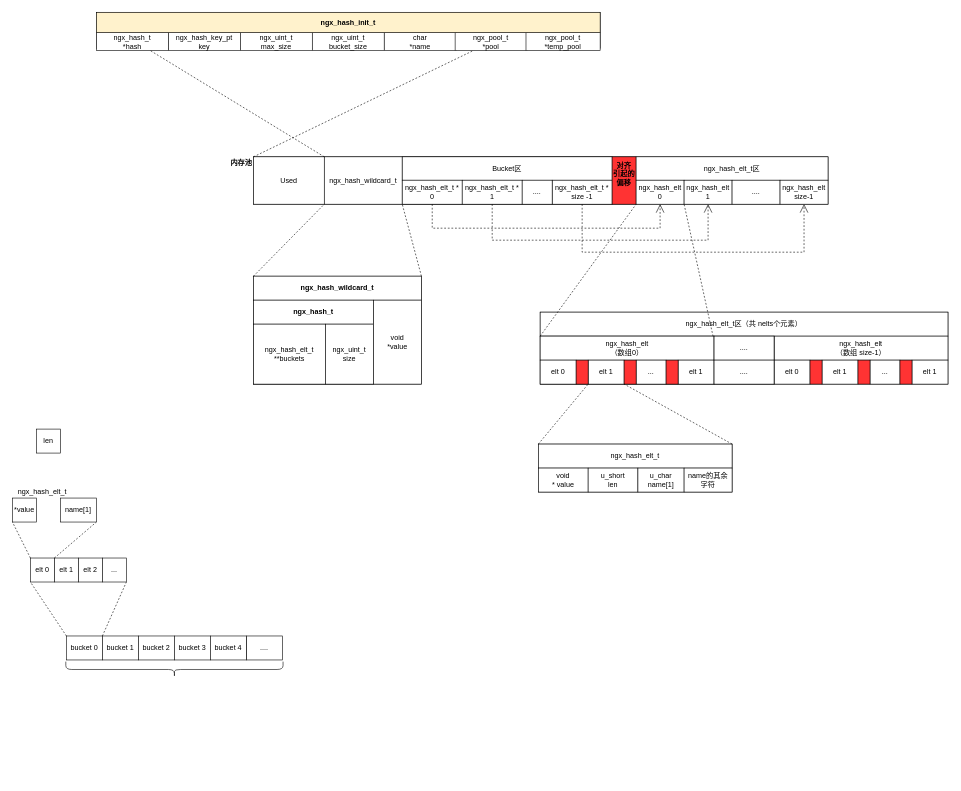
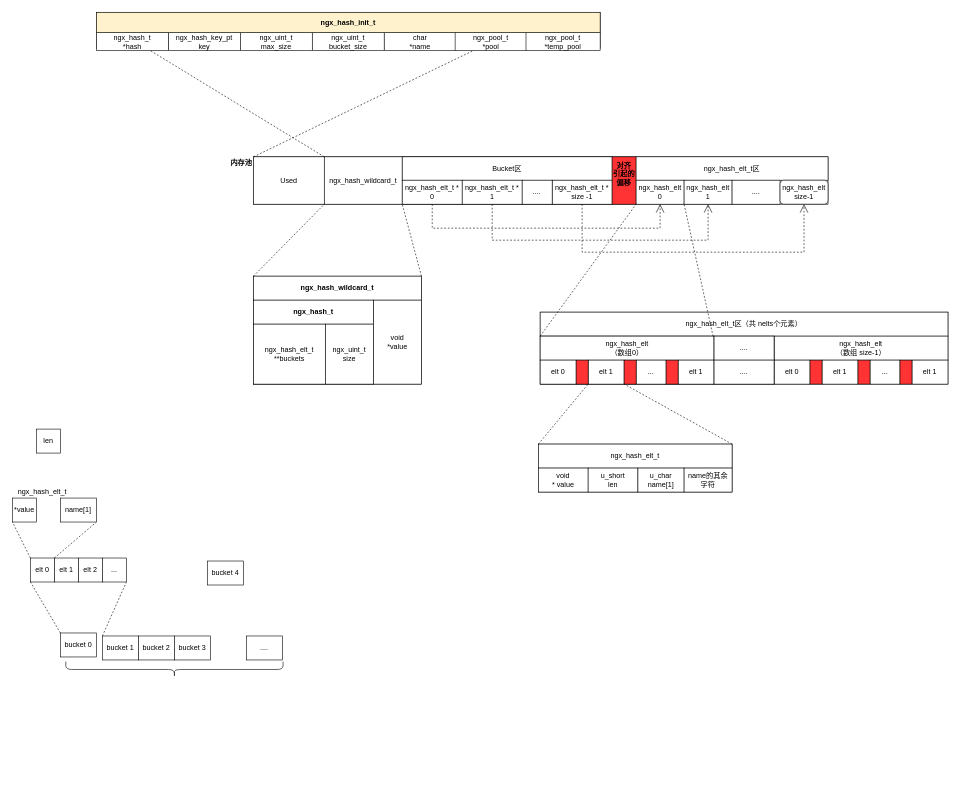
node "ngx_hash_elt size-1": shape rectangle -> rounded rectangle
node "bucket 0": moved (84, 648) -> (78, 645)
node "bucket 4": moved (228, 648) -> (225, 573)
